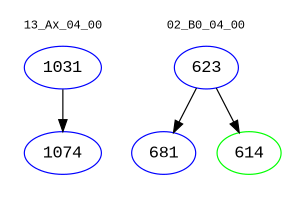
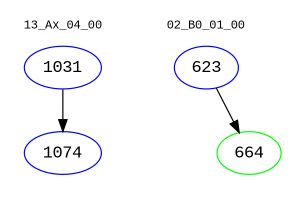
cluster "02_B0_04_00": label "02_B0_04_00" -> "02_B0_01_00"
node "681": removed
node "614": label "614" -> "664"
